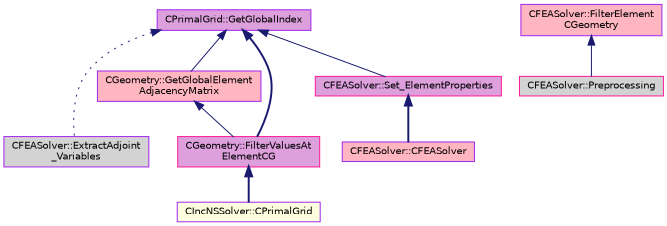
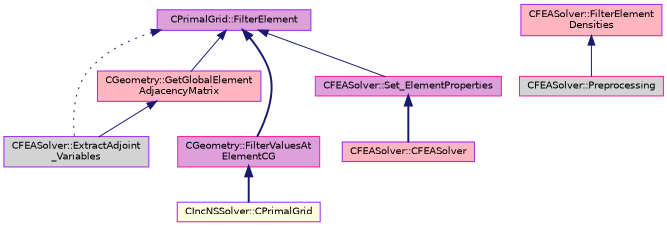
node "CPrimalGrid::GetGlobalIndex": label "CPrimalGrid::GetGlobalIndex" -> "CPrimalGrid::FilterElement"
node "CFEASolver::FilterElement CGeometry": label "CFEASolver::FilterElement CGeometry" -> "CFEASolver::FilterElement Densities"
edge "CGeometry::FilterValuesAt ElementCG" -> "CGeometry::GetGlobalElement AdjacencyMatrix": now "CFEASolver::ExtractAdjoint _Variables" -> "CGeometry::GetGlobalElement AdjacencyMatrix"
